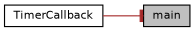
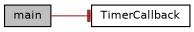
edge "TimerCallback" -> "main": reversed
